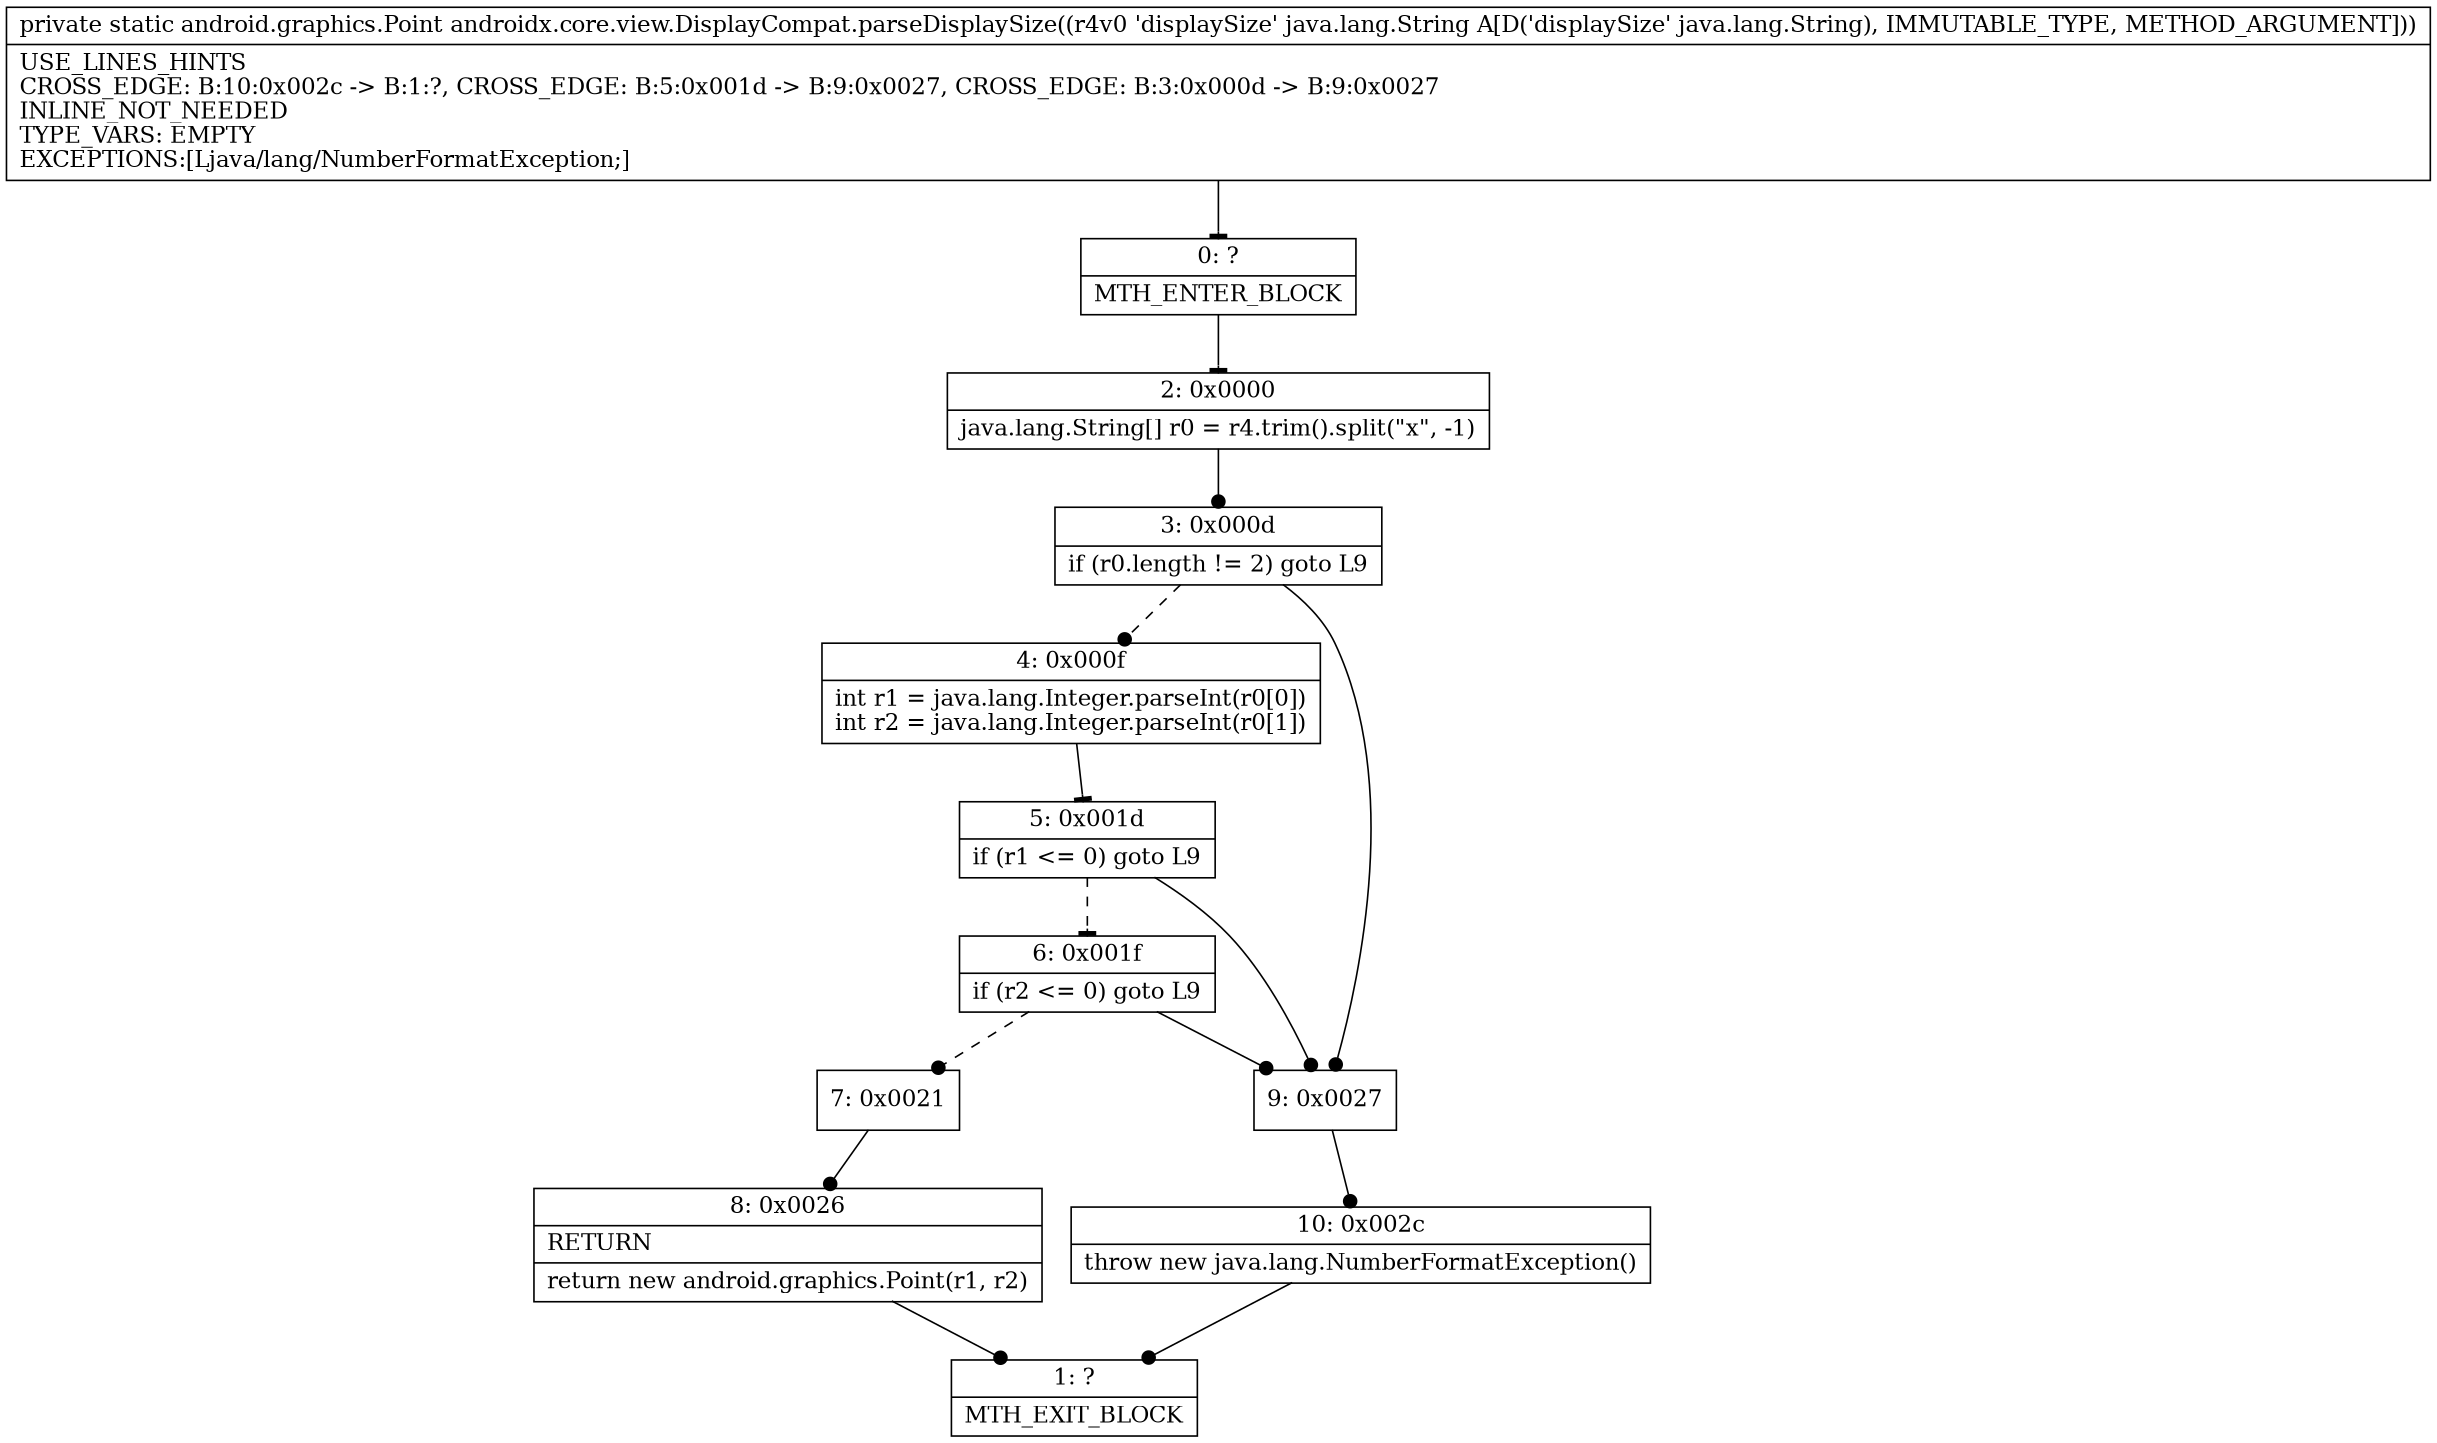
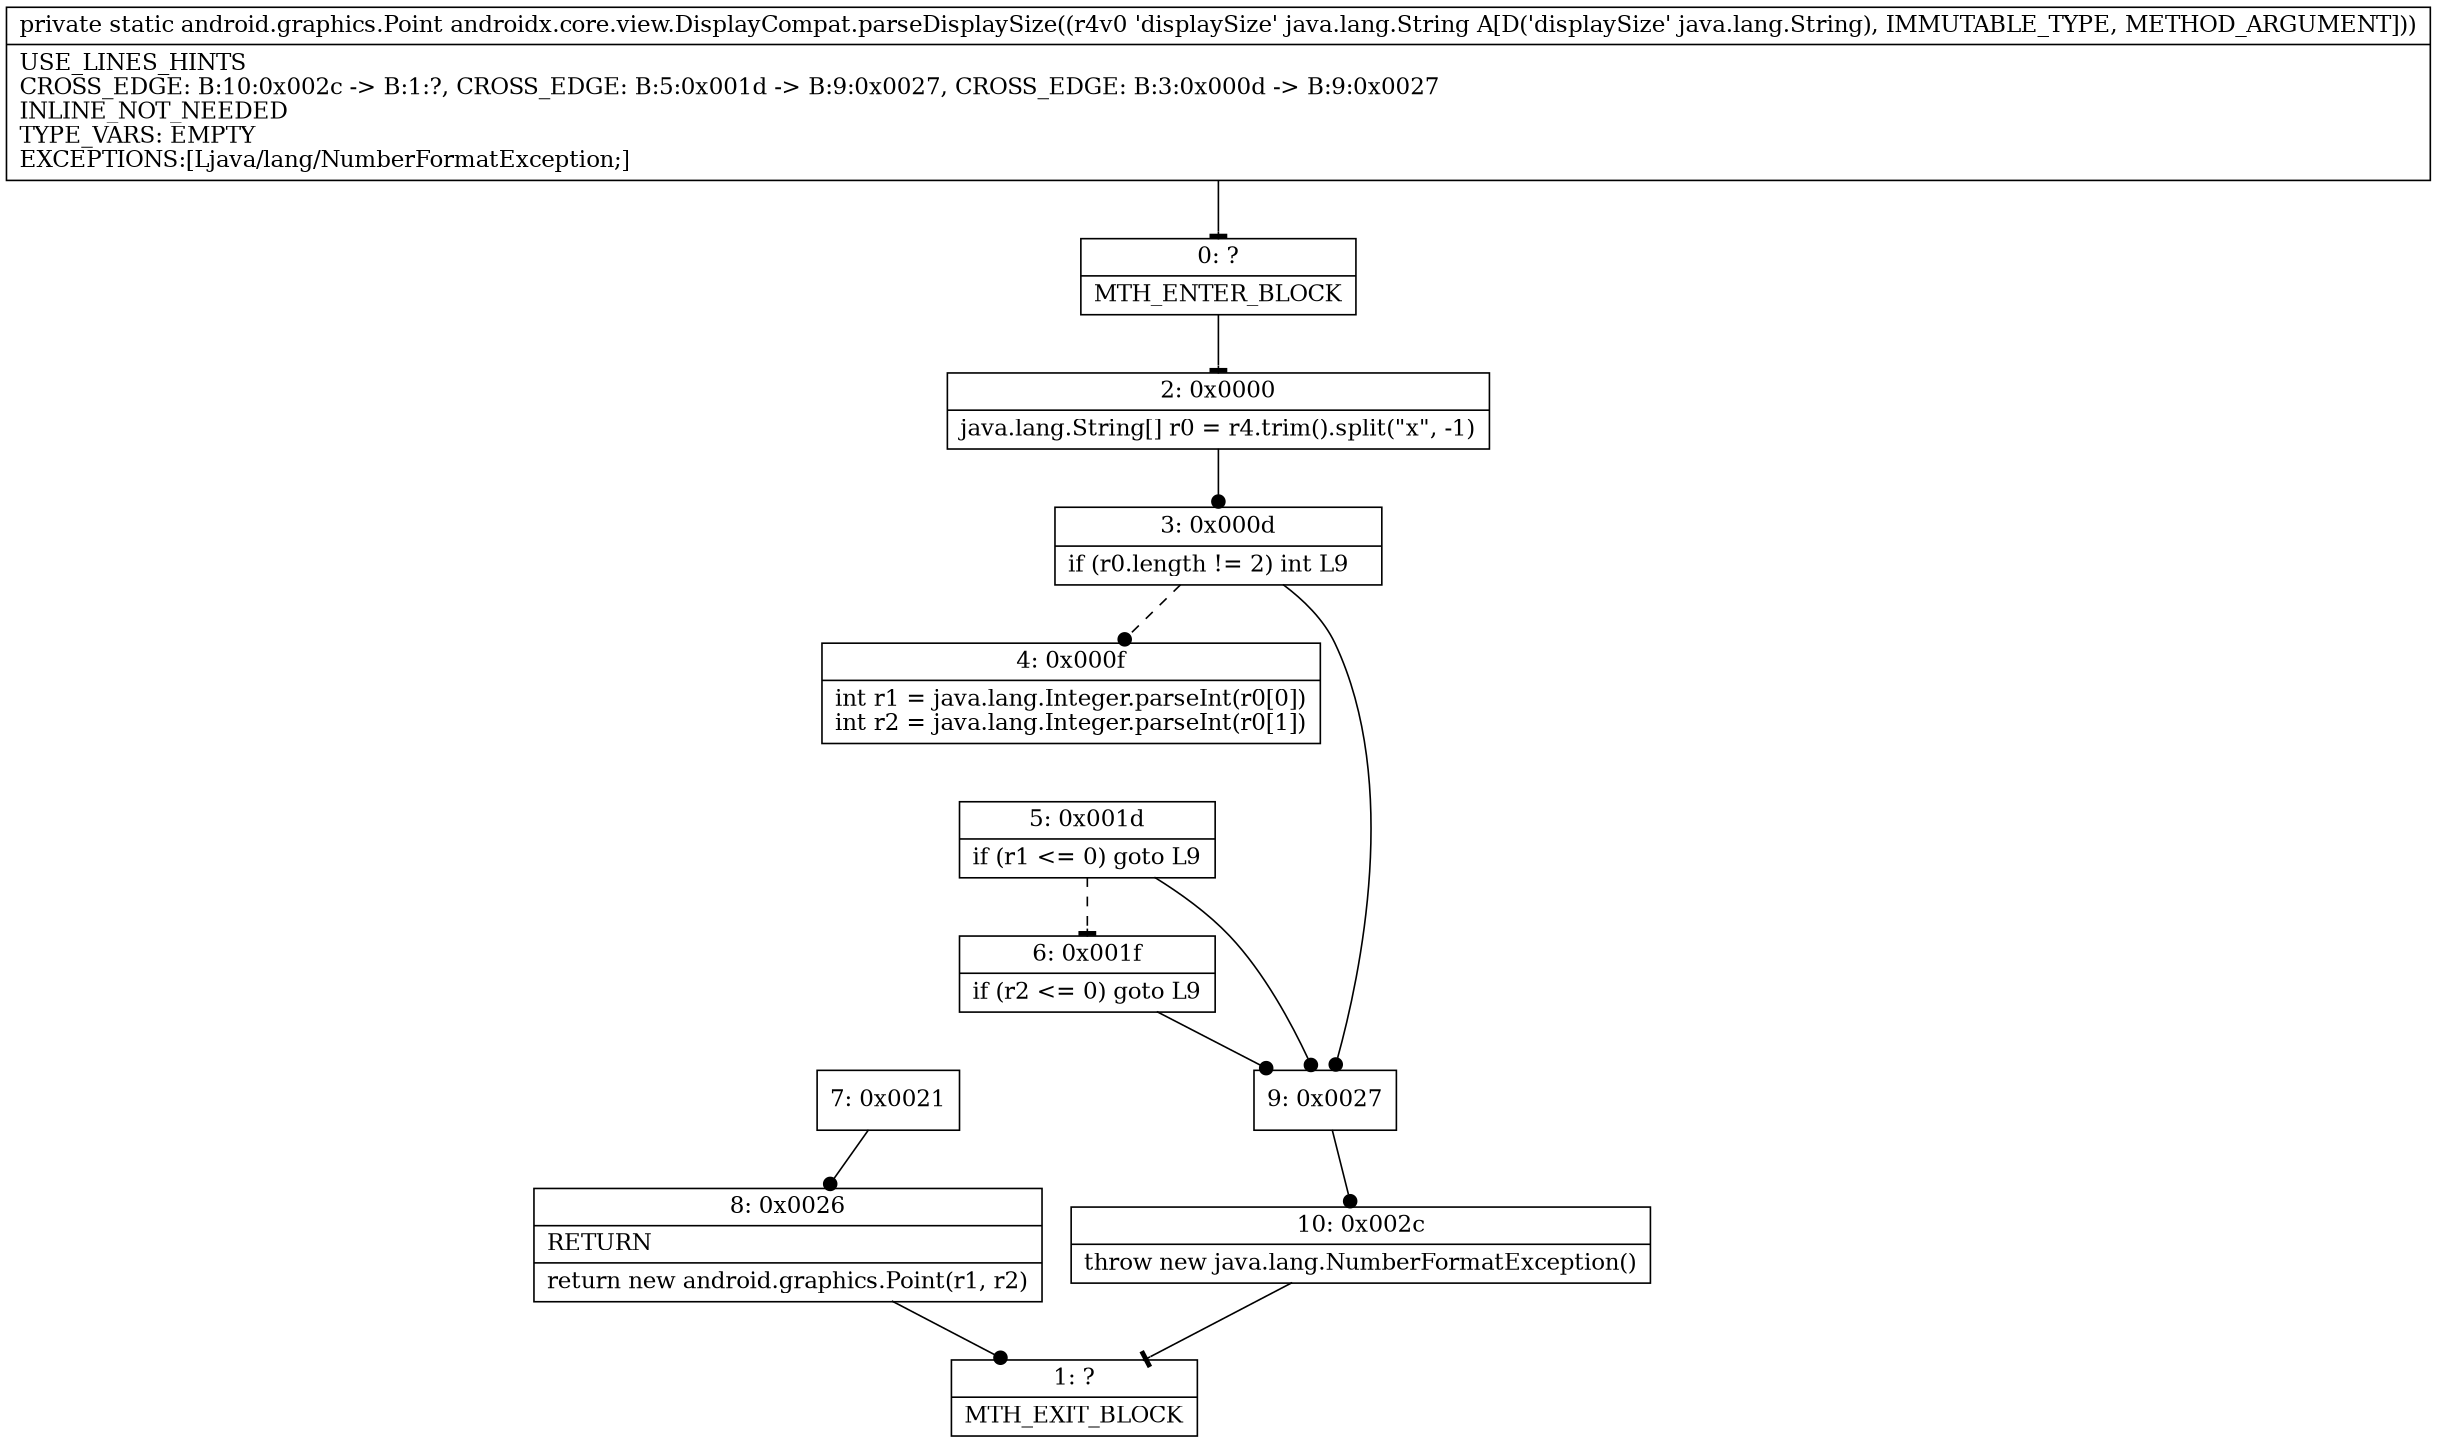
node "3: 0x000d": text "if (r0.length != 2) goto L9" -> "if (r0.length != 2) int L9"
edge "4: 0x000f" -> "5: 0x001d": removed
edge "6: 0x001f" -> "7: 0x0021": removed
edge "10: 0x002c" -> "1: ?": arrowhead dot -> tee
